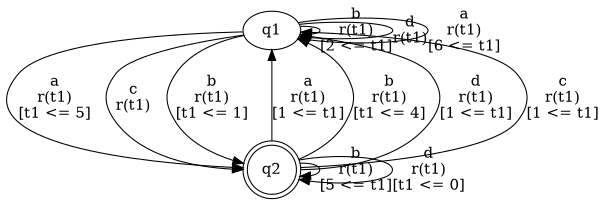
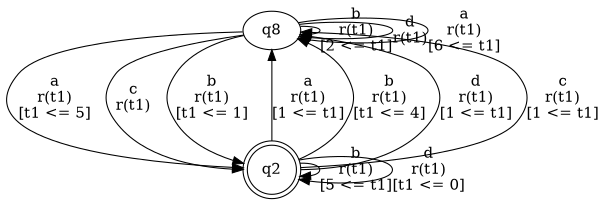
node "q1": label "q1" -> "q8"
